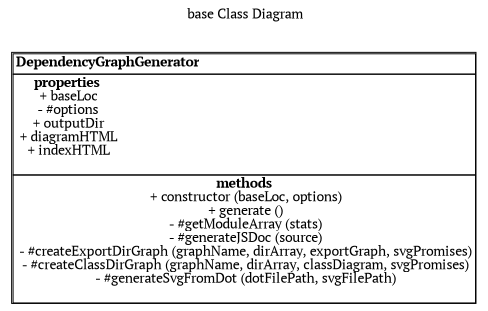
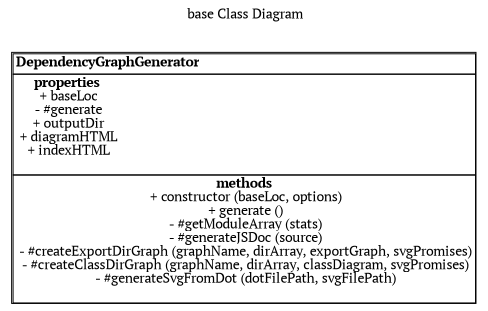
node "DependencyGraphGenerator": text "- #options" -> "- #generate"
